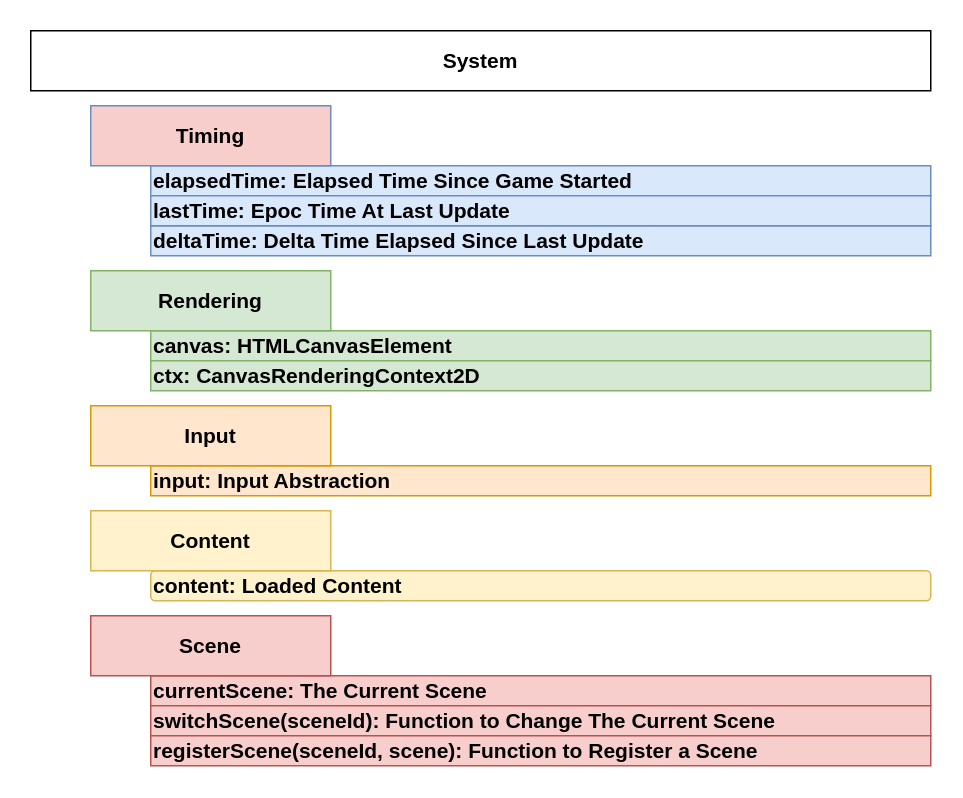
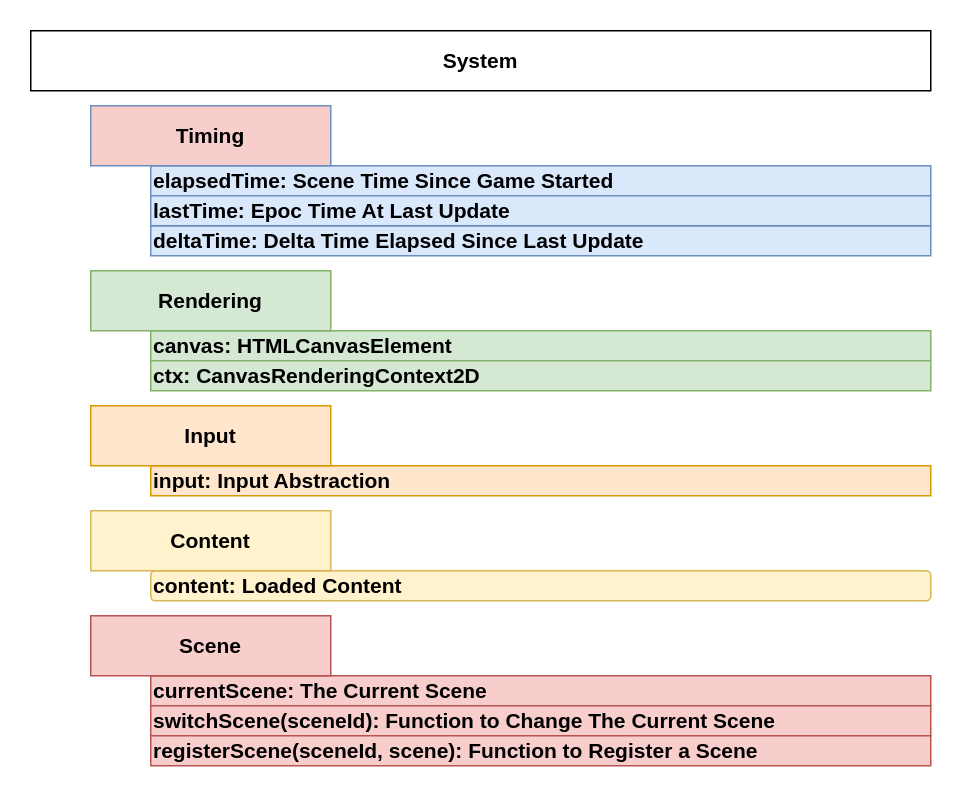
node "elapsedTime: Elapsed Time Since Game Started": label "elapsedTime: Elapsed Time Since Game Started" -> "elapsedTime: Scene Time Since Game Started"
